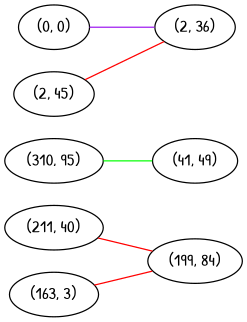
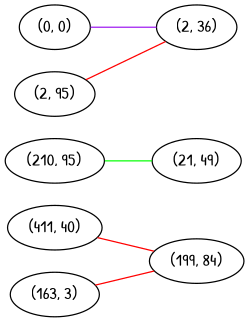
node "(2, 45)": label "(2, 45)" -> "(2, 95)"
node "(310, 95)": label "(310, 95)" -> "(210, 95)"
node "(41, 49)": label "(41, 49)" -> "(21, 49)"
node "(211, 40)": label "(211, 40)" -> "(411, 40)"
